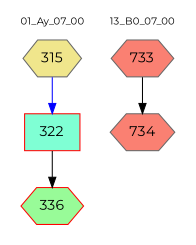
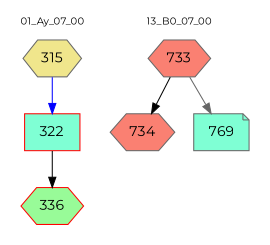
node "769": added
